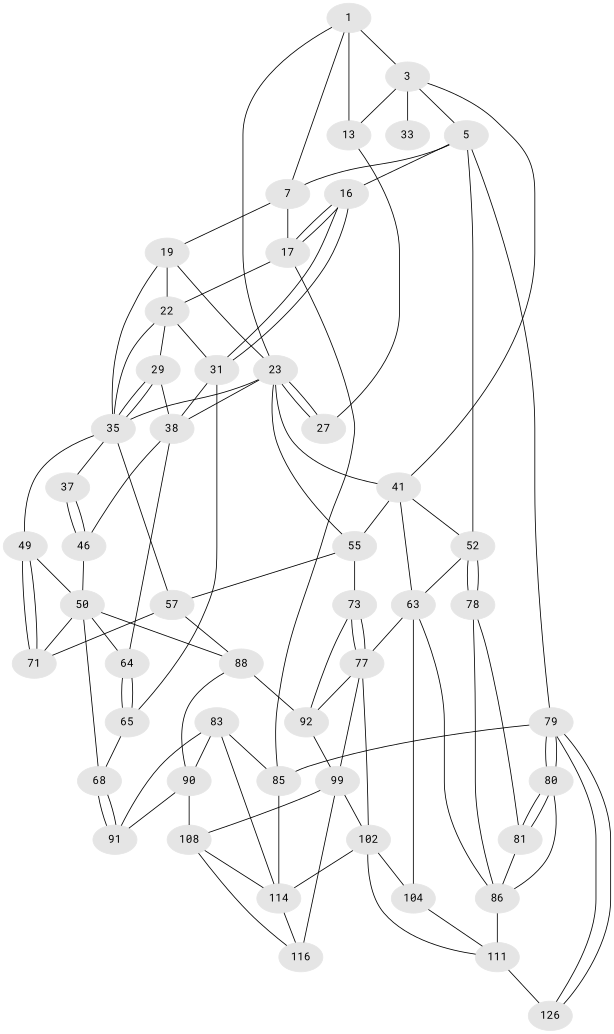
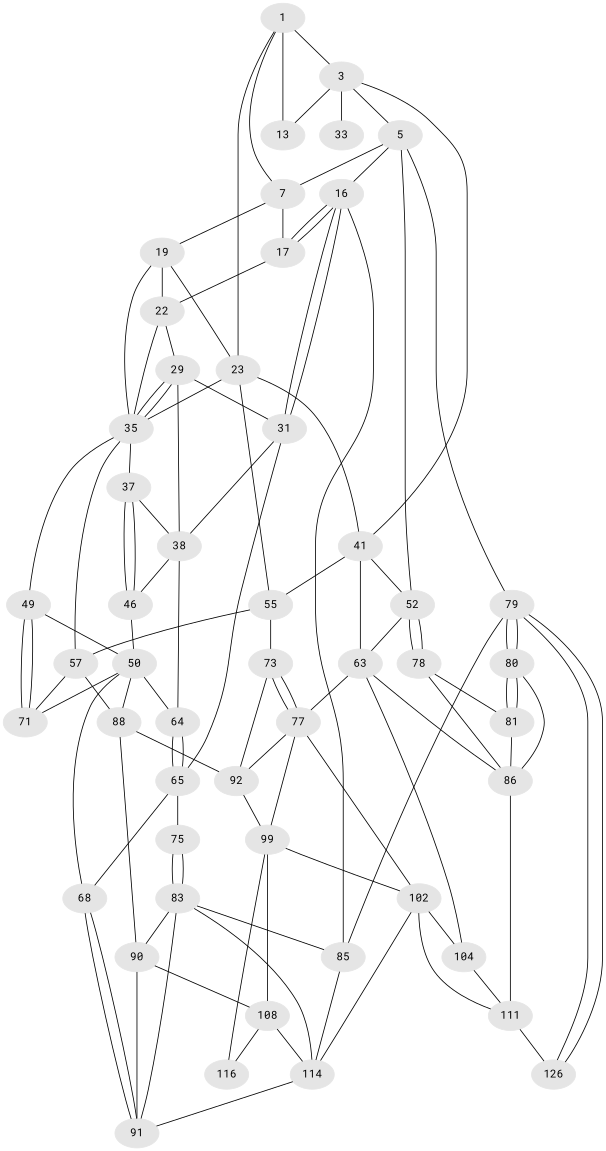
edge "22" -- "31": now "29" -- "31"
edge "23" -- "38": now "37" -- "38"
node "27": removed
edge "17" -- "85": now "16" -- "85"
node "75": added
edge "114" -- "116": now "114" -- "91"
